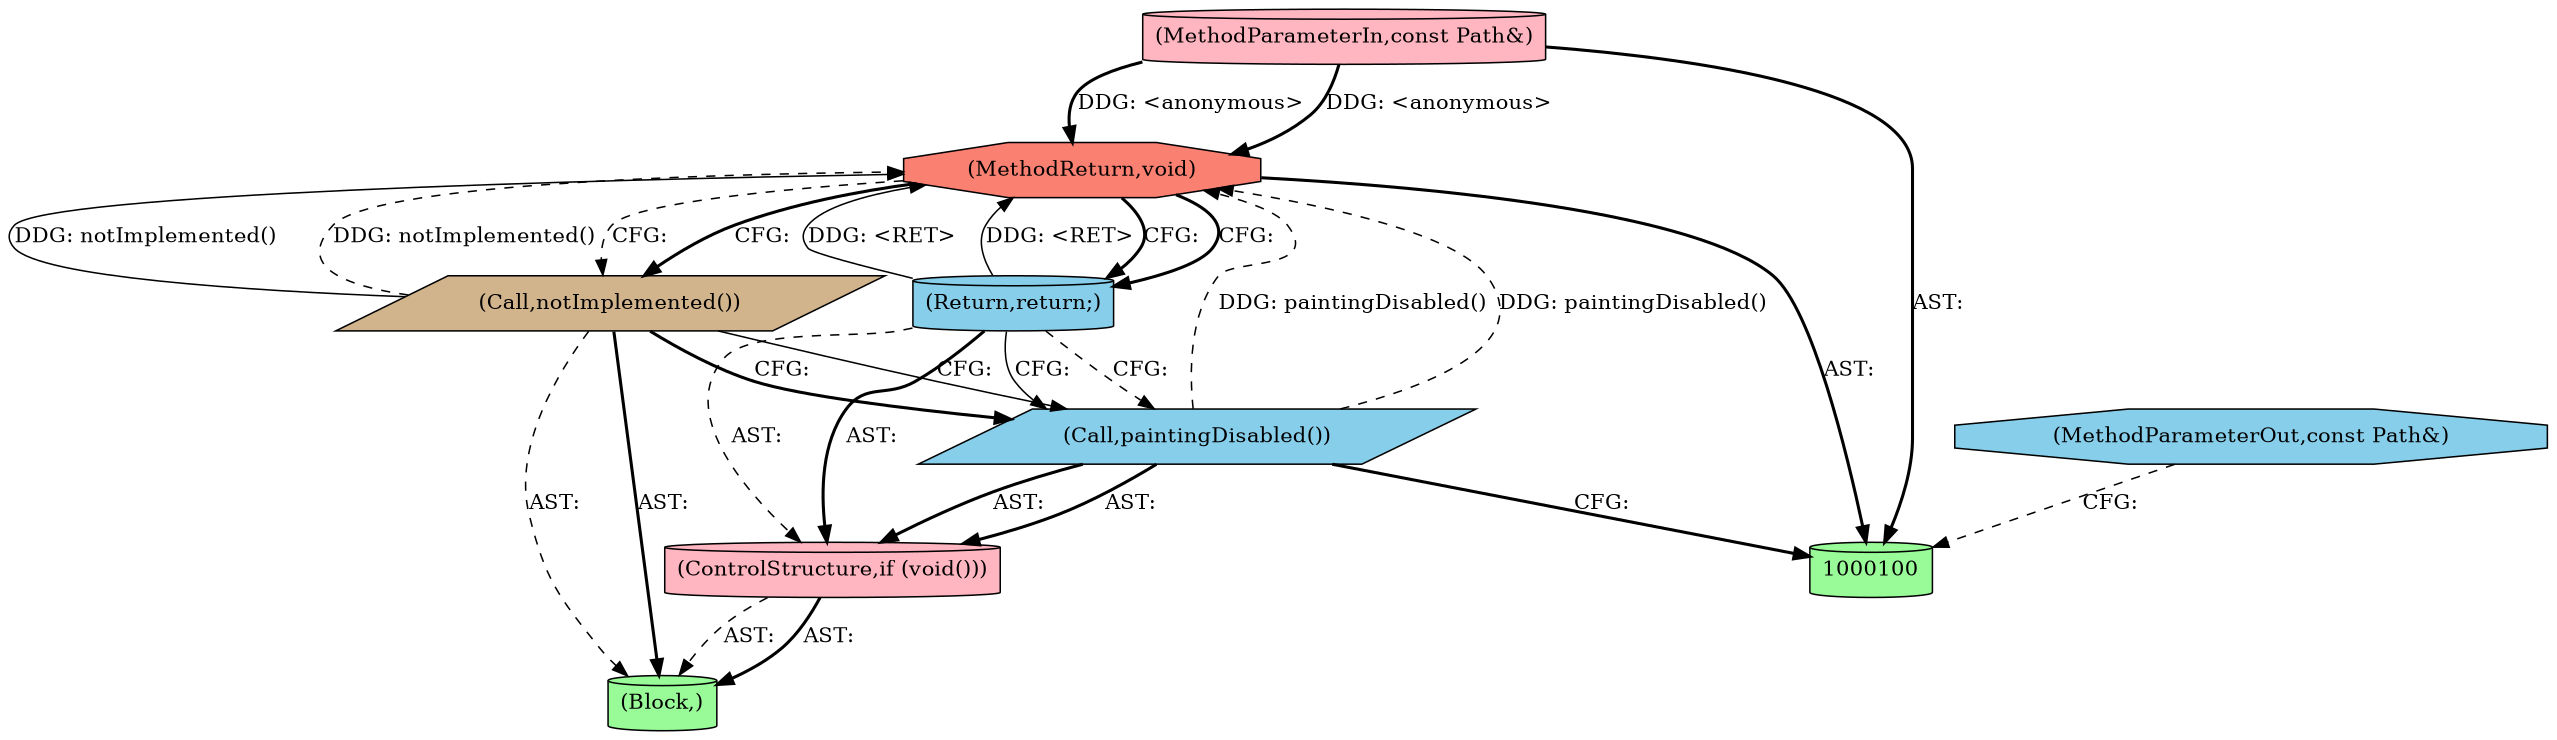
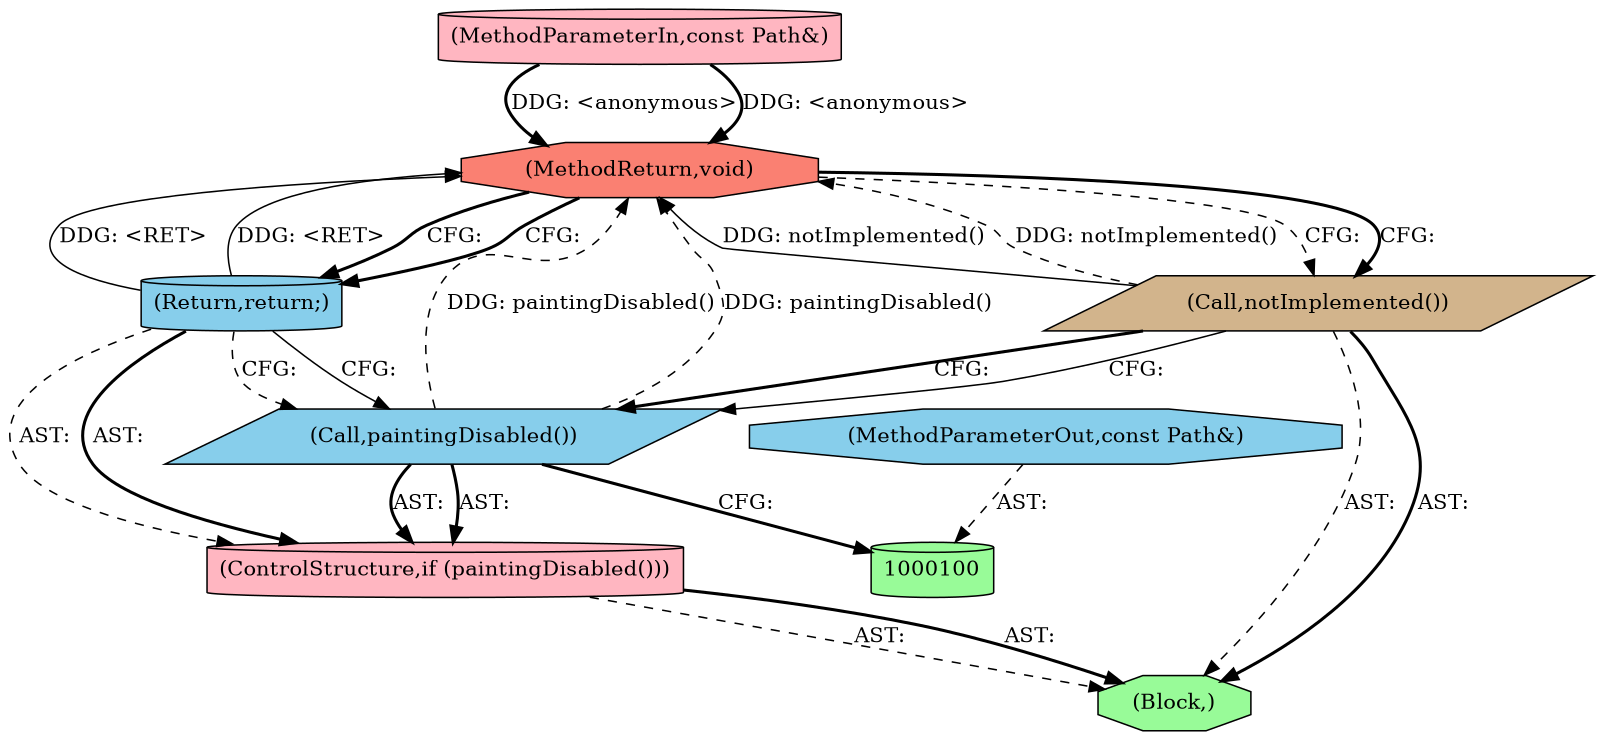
edge "(MethodParameterIn,const Path&)" -> "1000100": removed, label "AST:"
edge "(MethodReturn,void)" -> "1000100": removed, label "AST:"
edge "(MethodParameterOut,const Path&)" -> "1000100": label "CFG: " -> "AST: "
node "(ControlStructure,if (void()))": label "(ControlStructure,if (void()))" -> "(ControlStructure,if (paintingDisabled()))"
node "(Block,)": shape cylinder -> octagon
